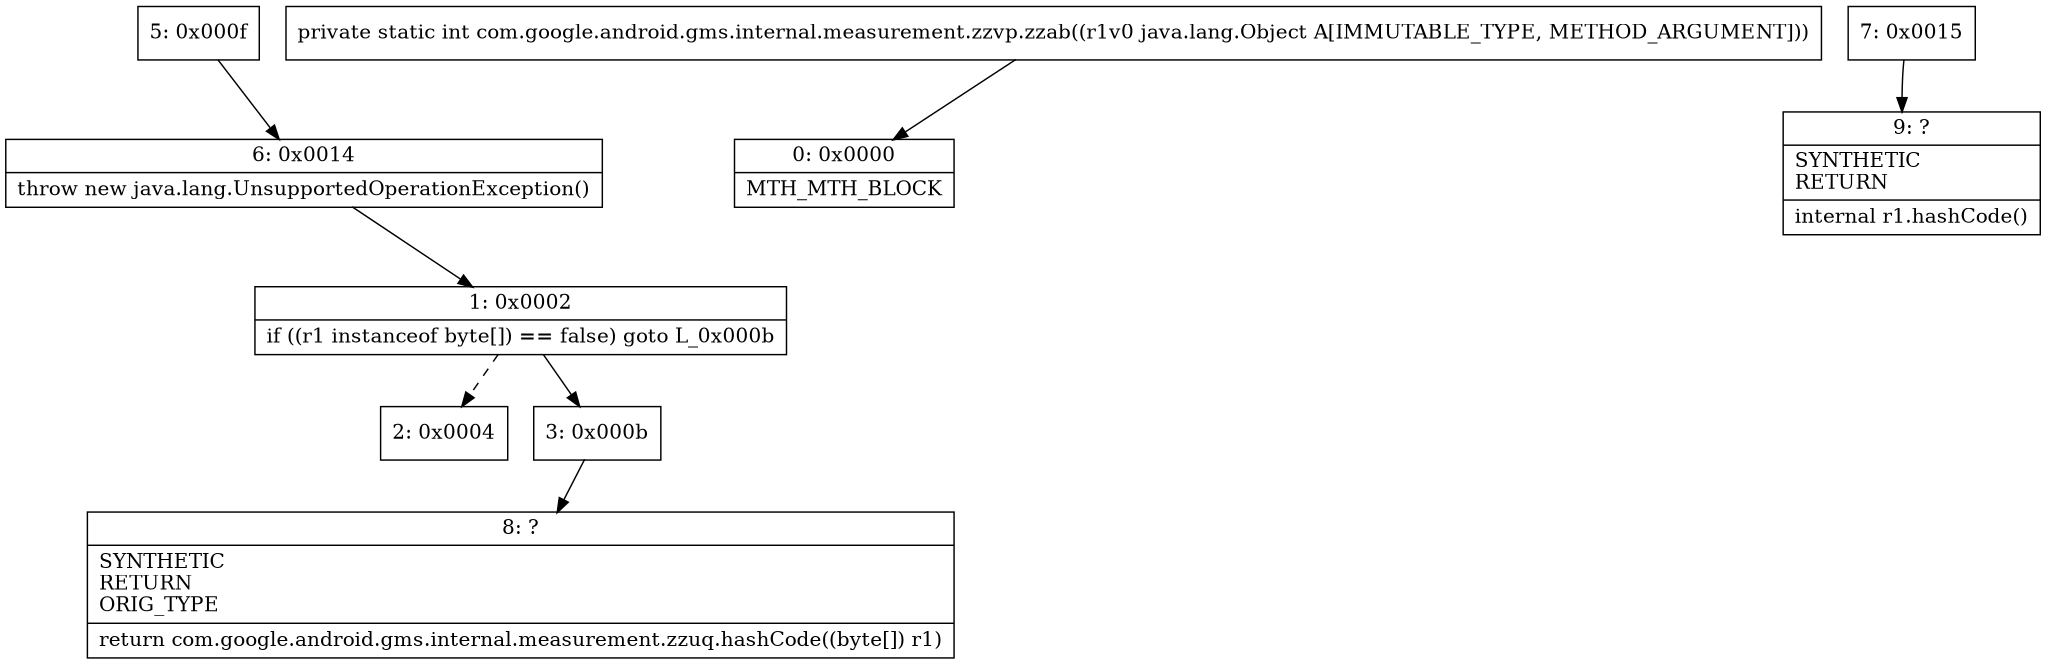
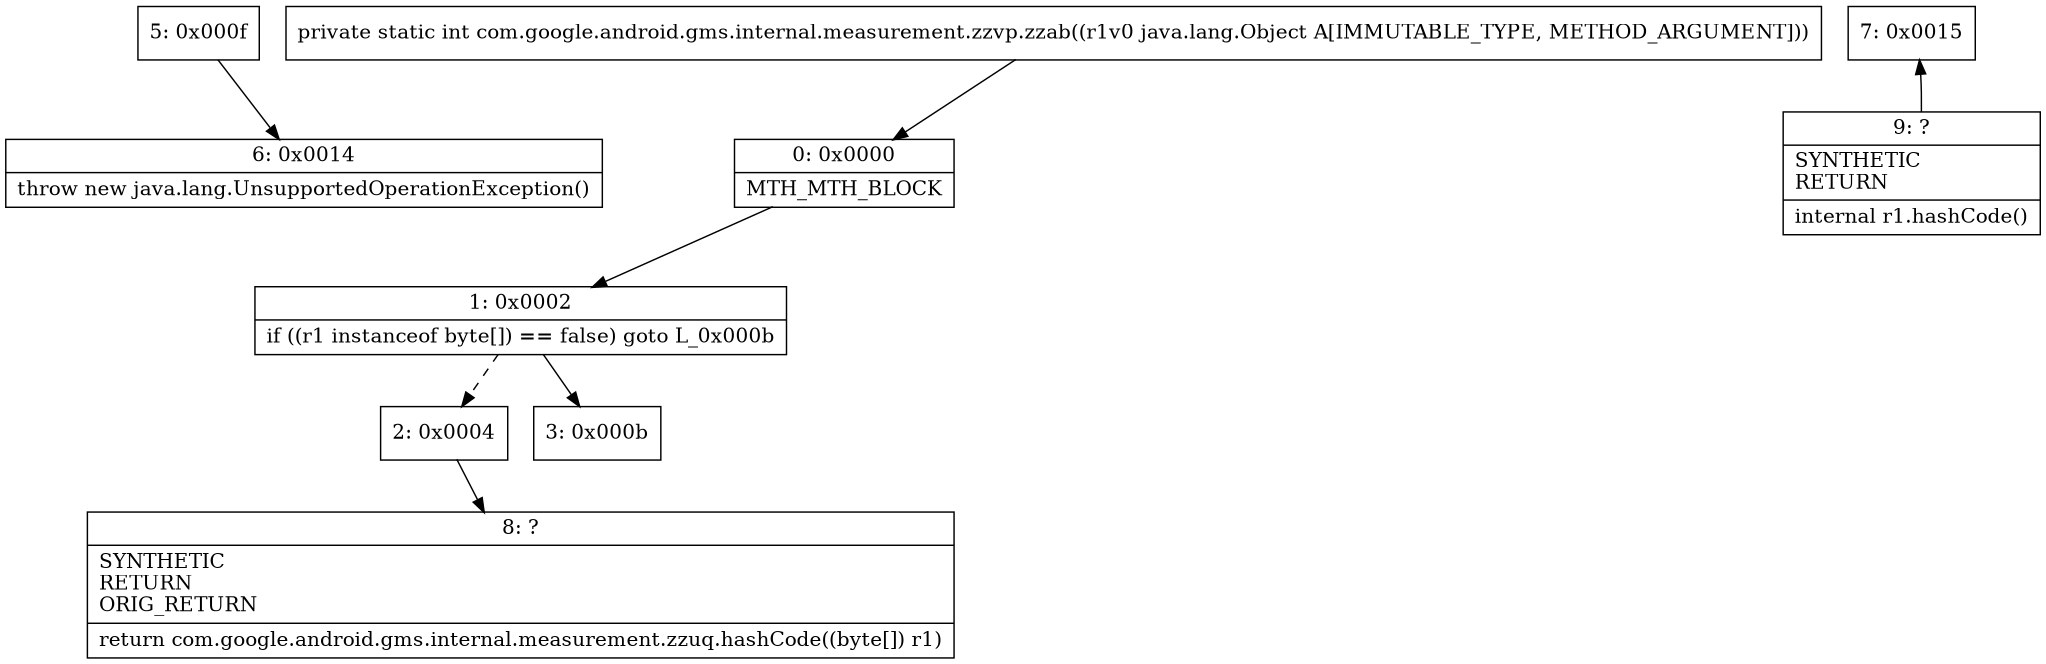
edge "7: 0x0015" -> "9: ?": reversed
edge "6: 0x0014" -> "1: 0x0002": now "0: 0x0000" -> "1: 0x0002"
edge "3: 0x000b" -> "8: ?": now "2: 0x0004" -> "8: ?"
node "8: ?": text "ORIG_TYPE" -> "ORIG_RETURN"
